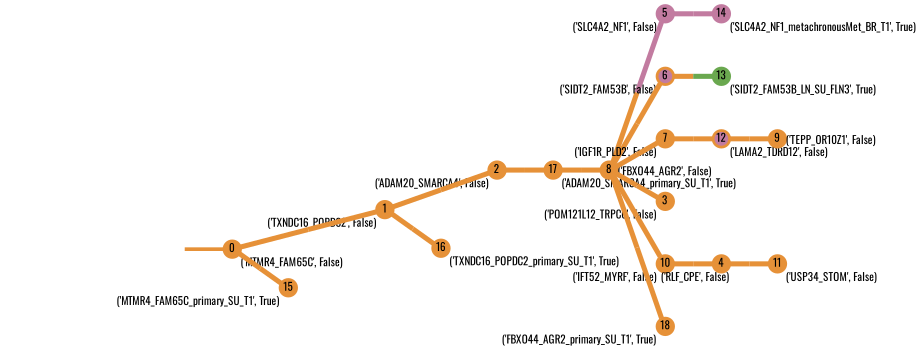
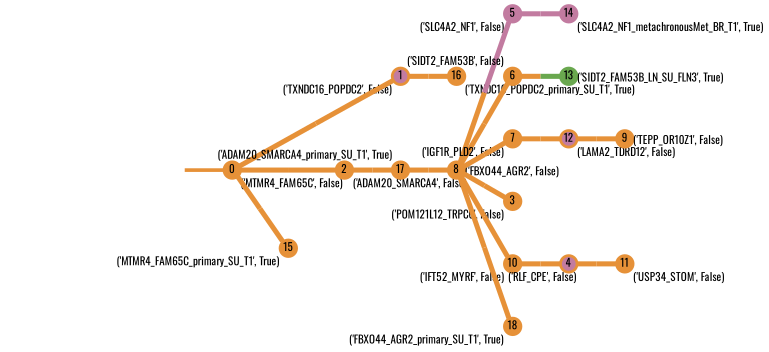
node "6 ('SIDT2_FAM53B', False)": fillcolor #c27ba0ff -> #e69138ff
edge "1 ('TXNDC16_POPDC2', False)" -> "2 ('ADAM20_SMARCA4', False)": now "0 ('MTMR4_FAM65C', False)" -> "2 ('ADAM20_SMARCA4', False)"
node "1 ('TXNDC16_POPDC2', False)": fillcolor #e69138ff -> #c27ba0ff
node "4 ('RLF_CPE', False)": fillcolor #e69138ff -> #c27ba0ff
